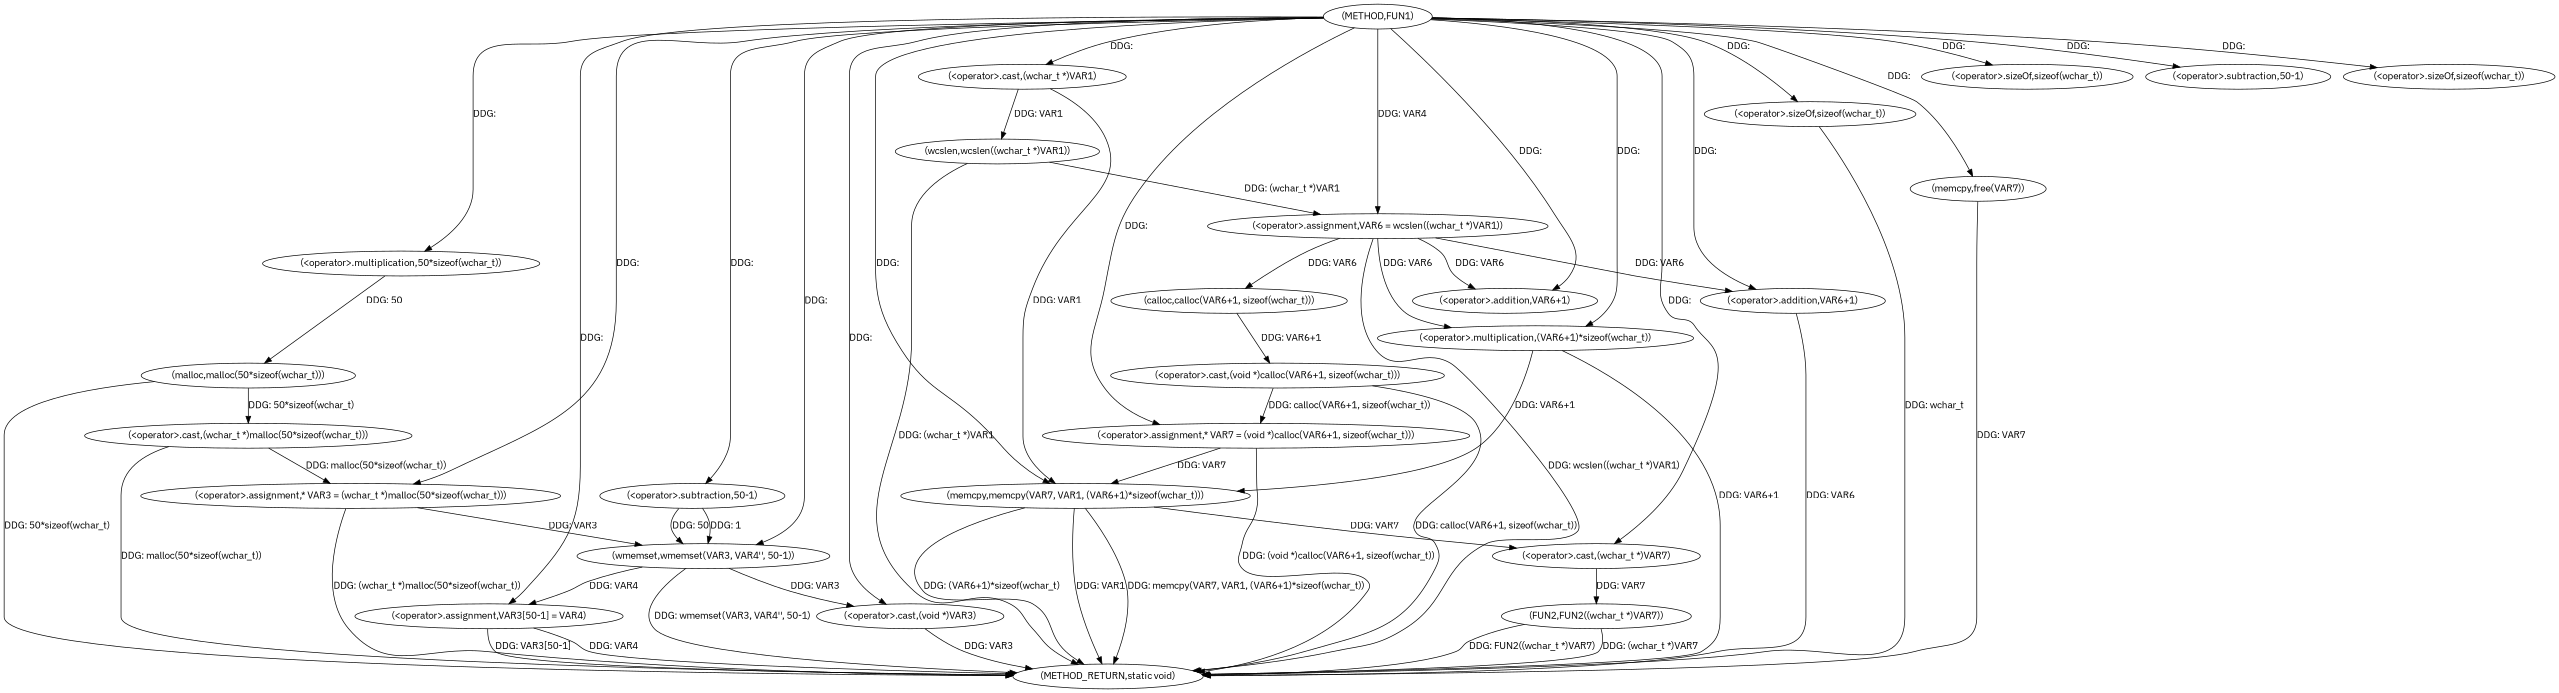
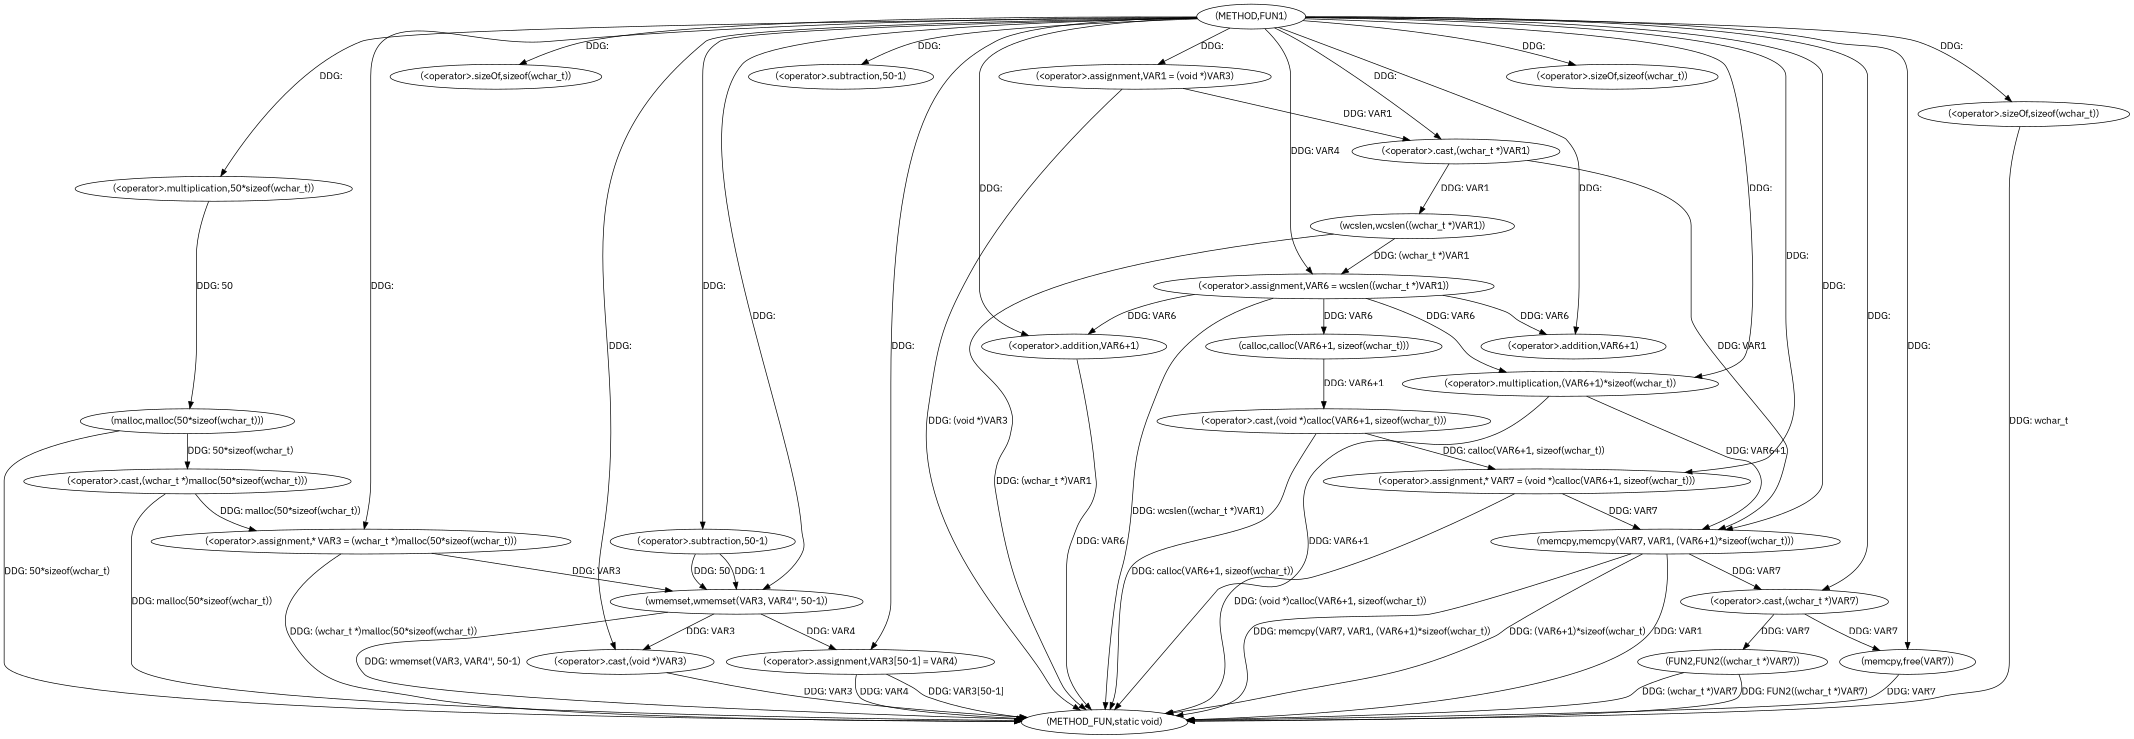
node "(<operator>.assignment,VAR1 = (void *)VAR3)": added
edge "(<operator>.cast,(wchar_t *)VAR7)" -> "(memcpy,free(VAR7))": added, label "DDG: VAR7"
node "(METHOD_RETURN,static void)": label "(METHOD_RETURN,static void)" -> "(METHOD_FUN,static void)"
